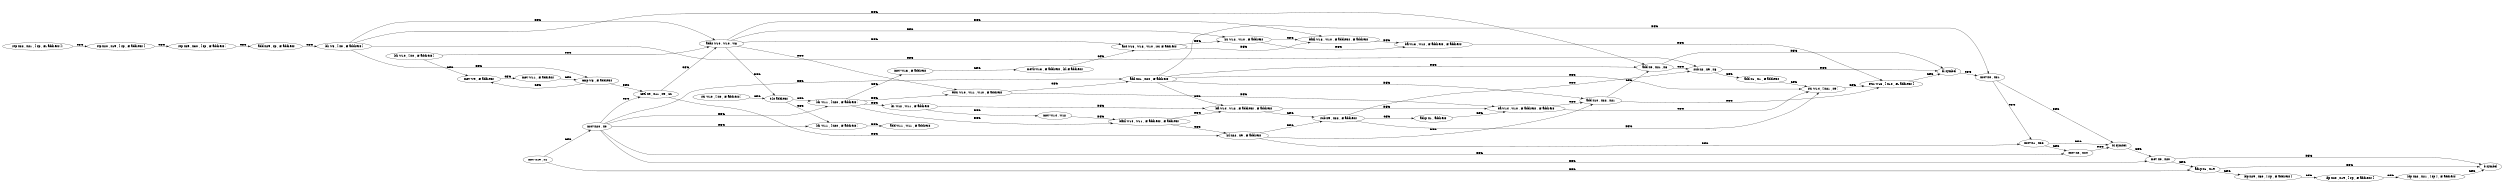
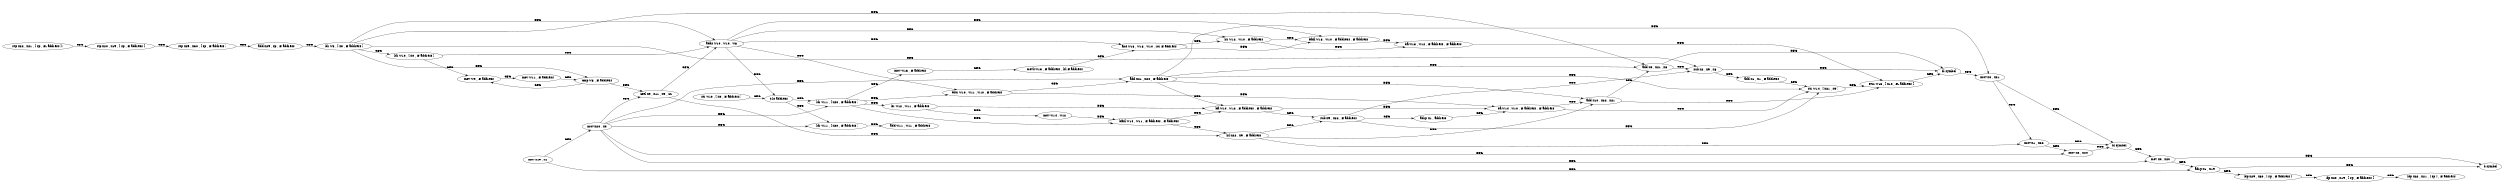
edge "and w13 , w13 , w10 , ror # address" -> "lsr w12 , w10 , # address": label "DFG" -> "CFG"
edge "ldr w8 , [ x0 , # address ]" -> "ldr w10 , [ x0 , # address ]": added, label "CFG"
edge "ldp x22 , x21 , [ sp ] , # address" -> "b symbol": removed, label "CFG"
